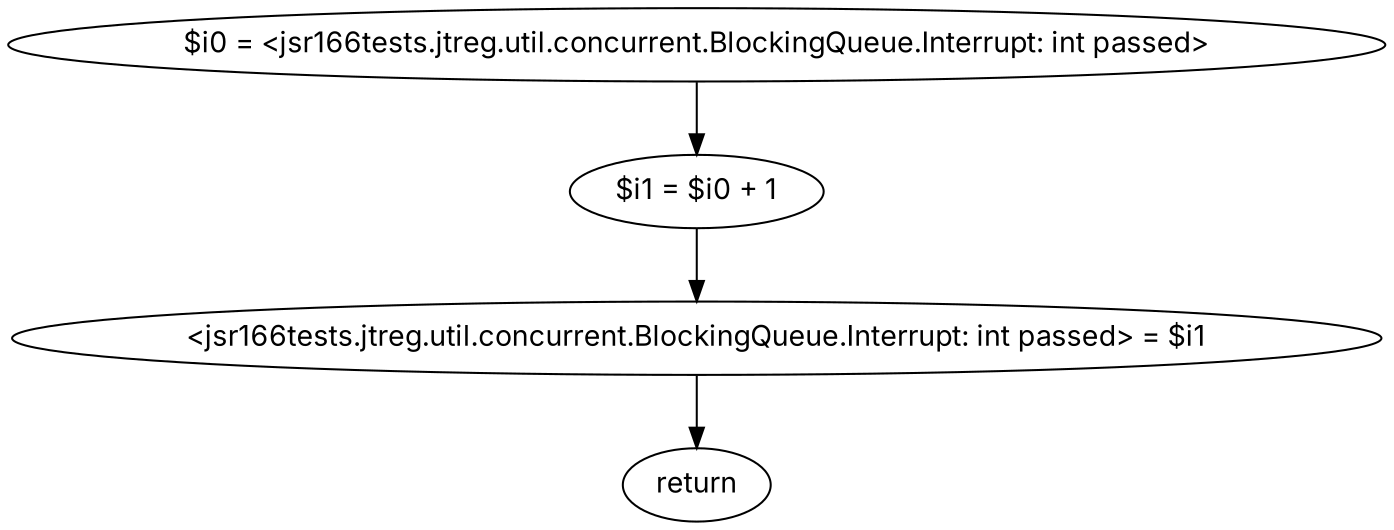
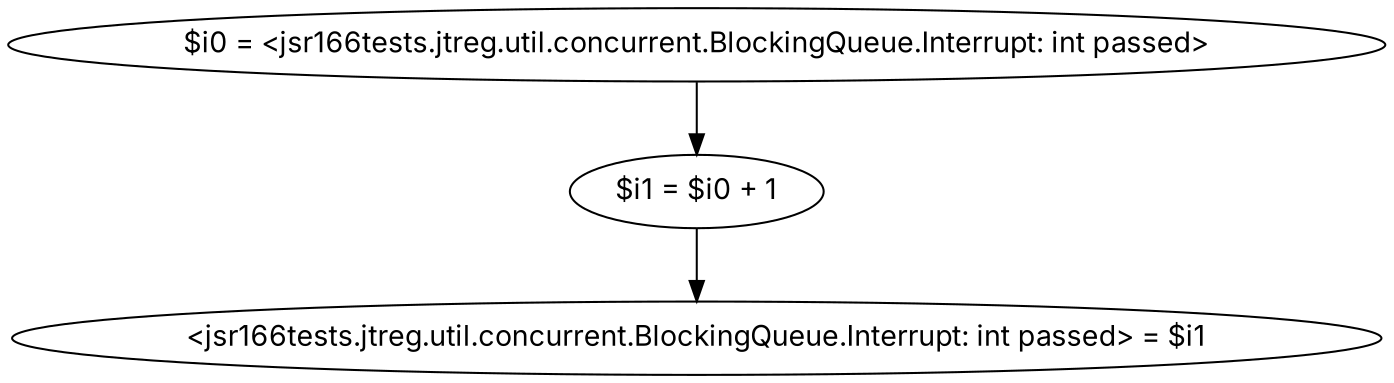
node "return": removed
